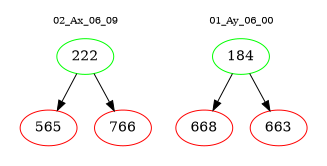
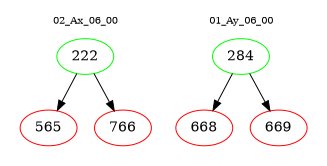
cluster "02_Ax_06_09": label "02_Ax_06_09" -> "02_Ax_06_00"
node "184": label "184" -> "284"
node "663": label "663" -> "669"
